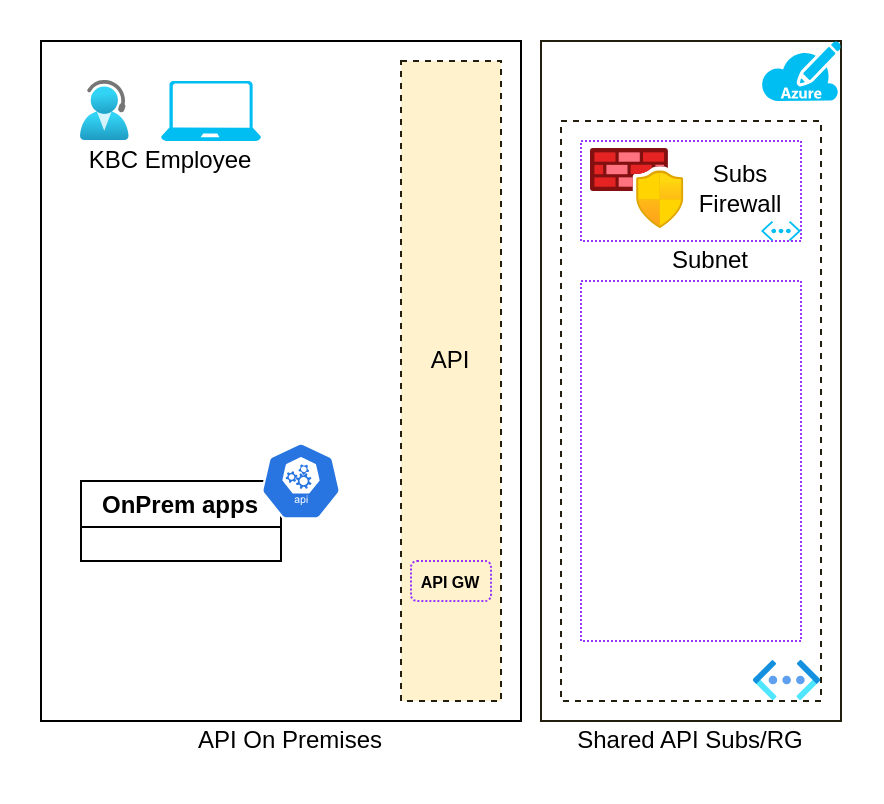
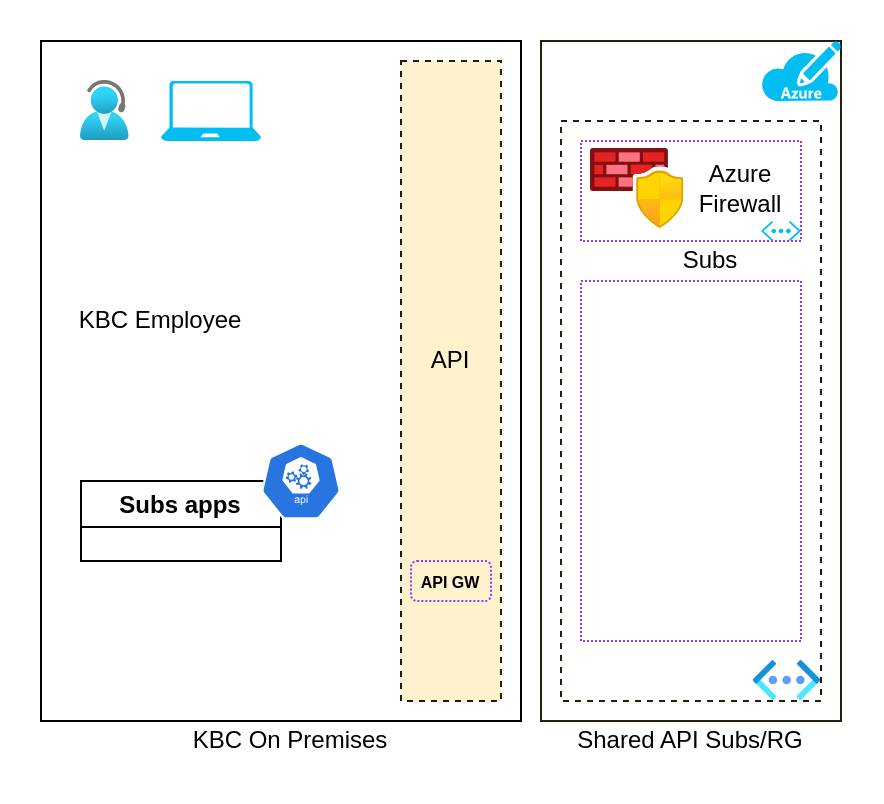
node "KBC Employee": moved (171, 161) -> (161, 321)
node "Subs Firewall": label "Subs Firewall" -> "Azure Firewall"
node "Subnet": label "Subnet" -> "Subs"
node "OnPrem apps": label "OnPrem apps" -> "Subs apps"
node "API On Premises": label "API On Premises" -> "KBC On Premises"
